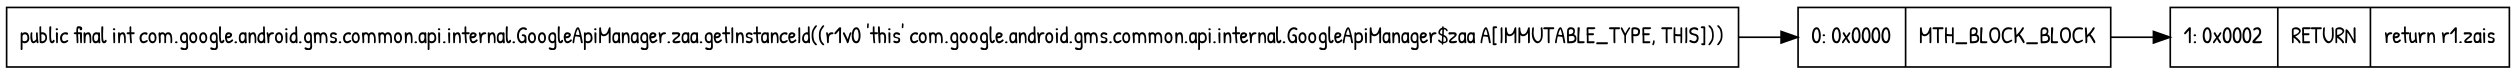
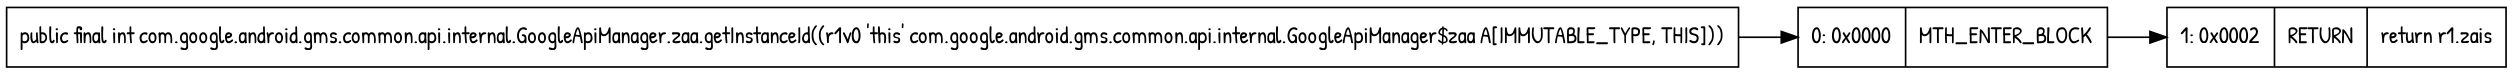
node "0: 0x0000": text "MTH_BLOCK_BLOCK" -> "MTH_ENTER_BLOCK"
